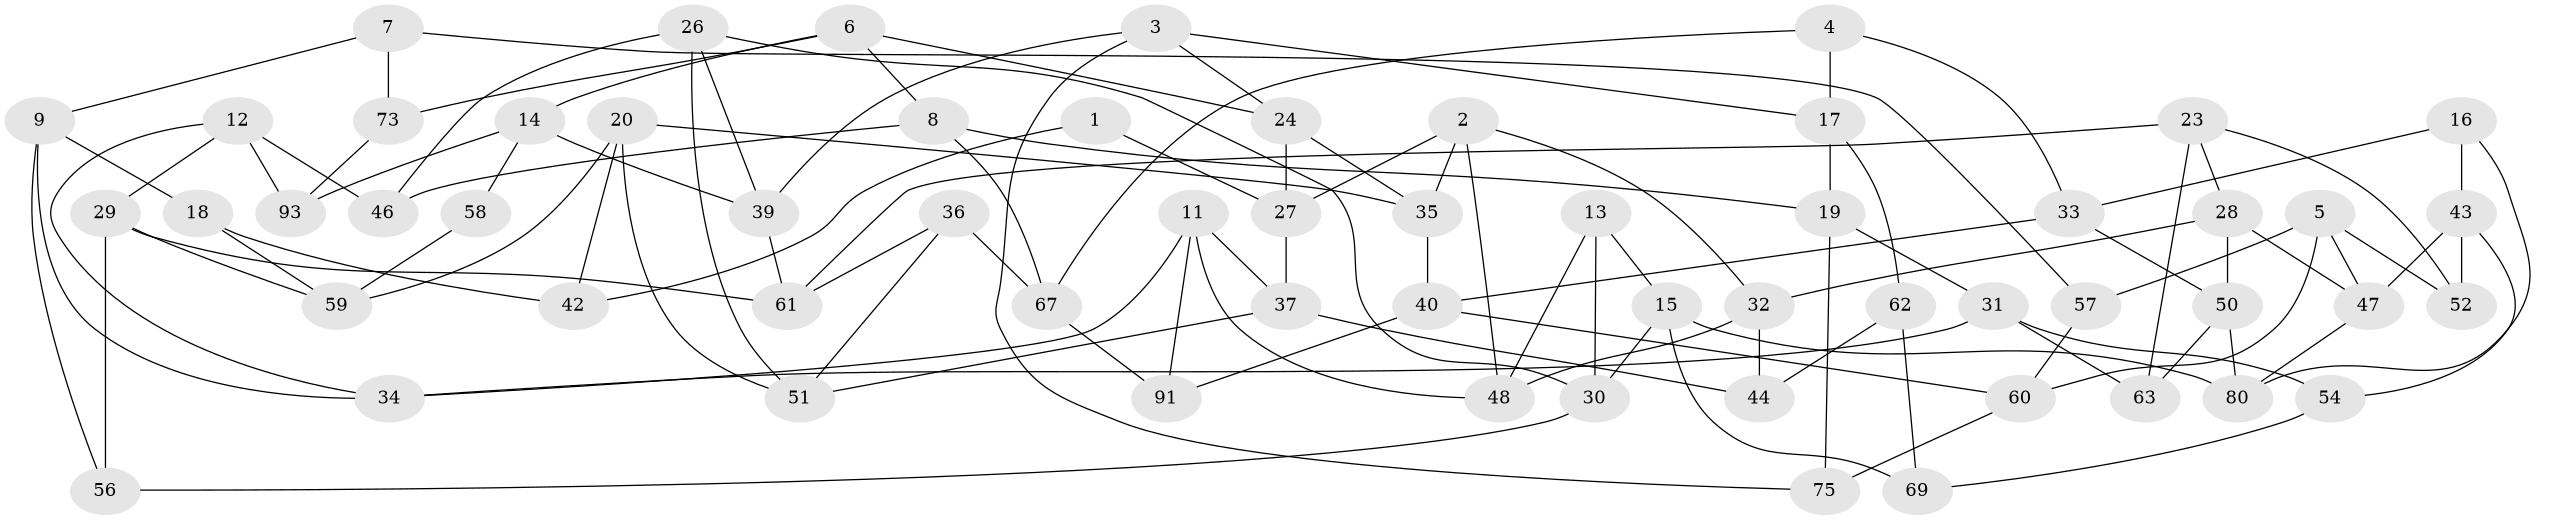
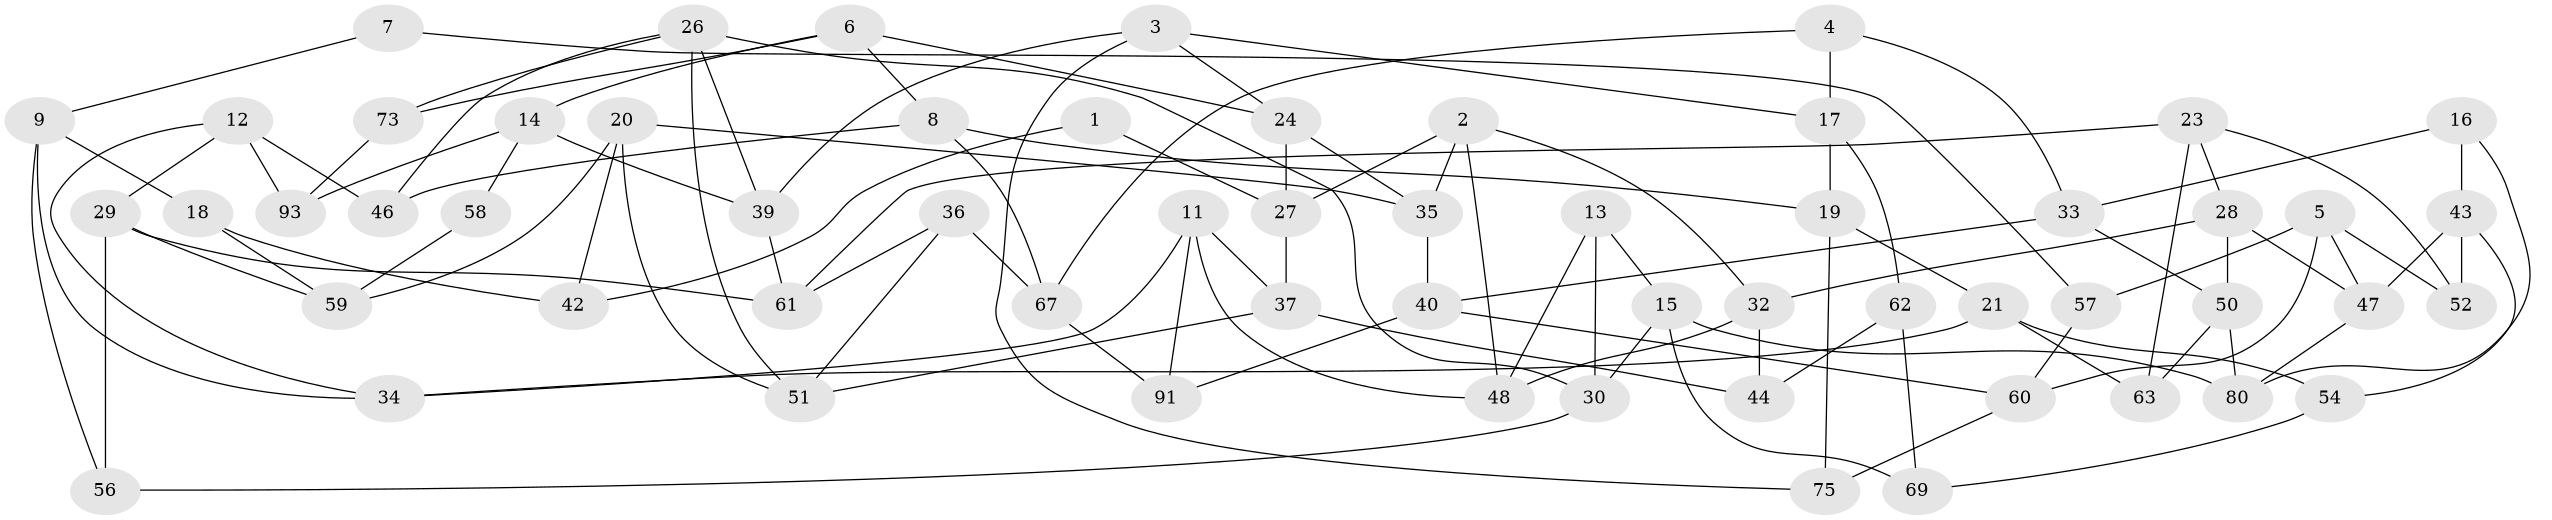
edge "7" -- "73": now "26" -- "73"
node "31": label "31" -> "21"
